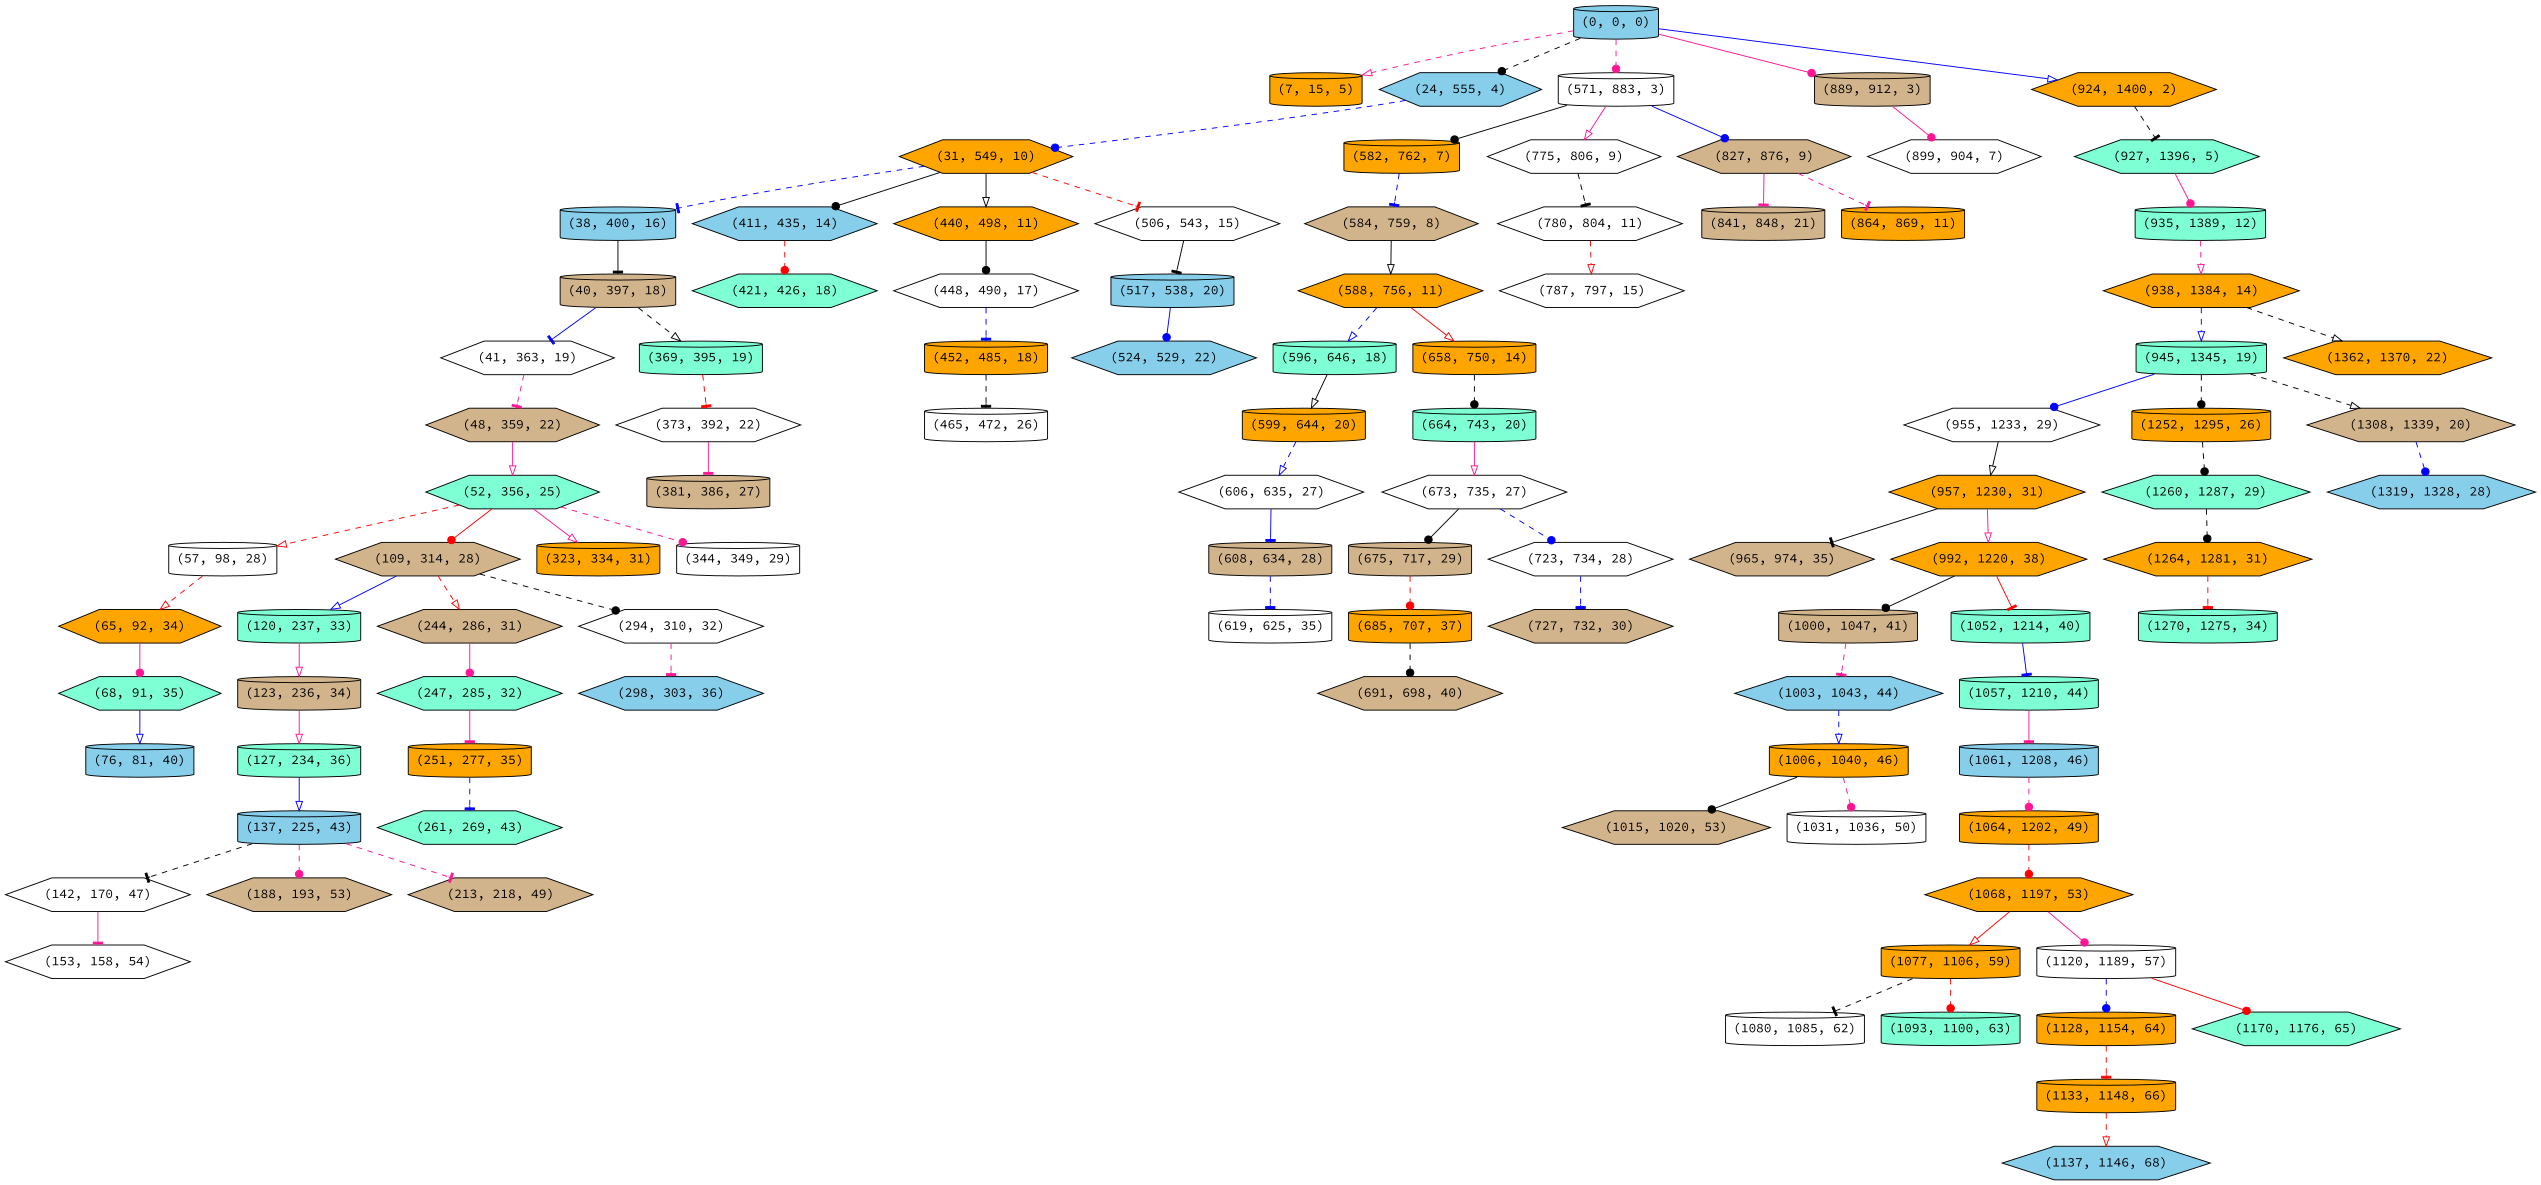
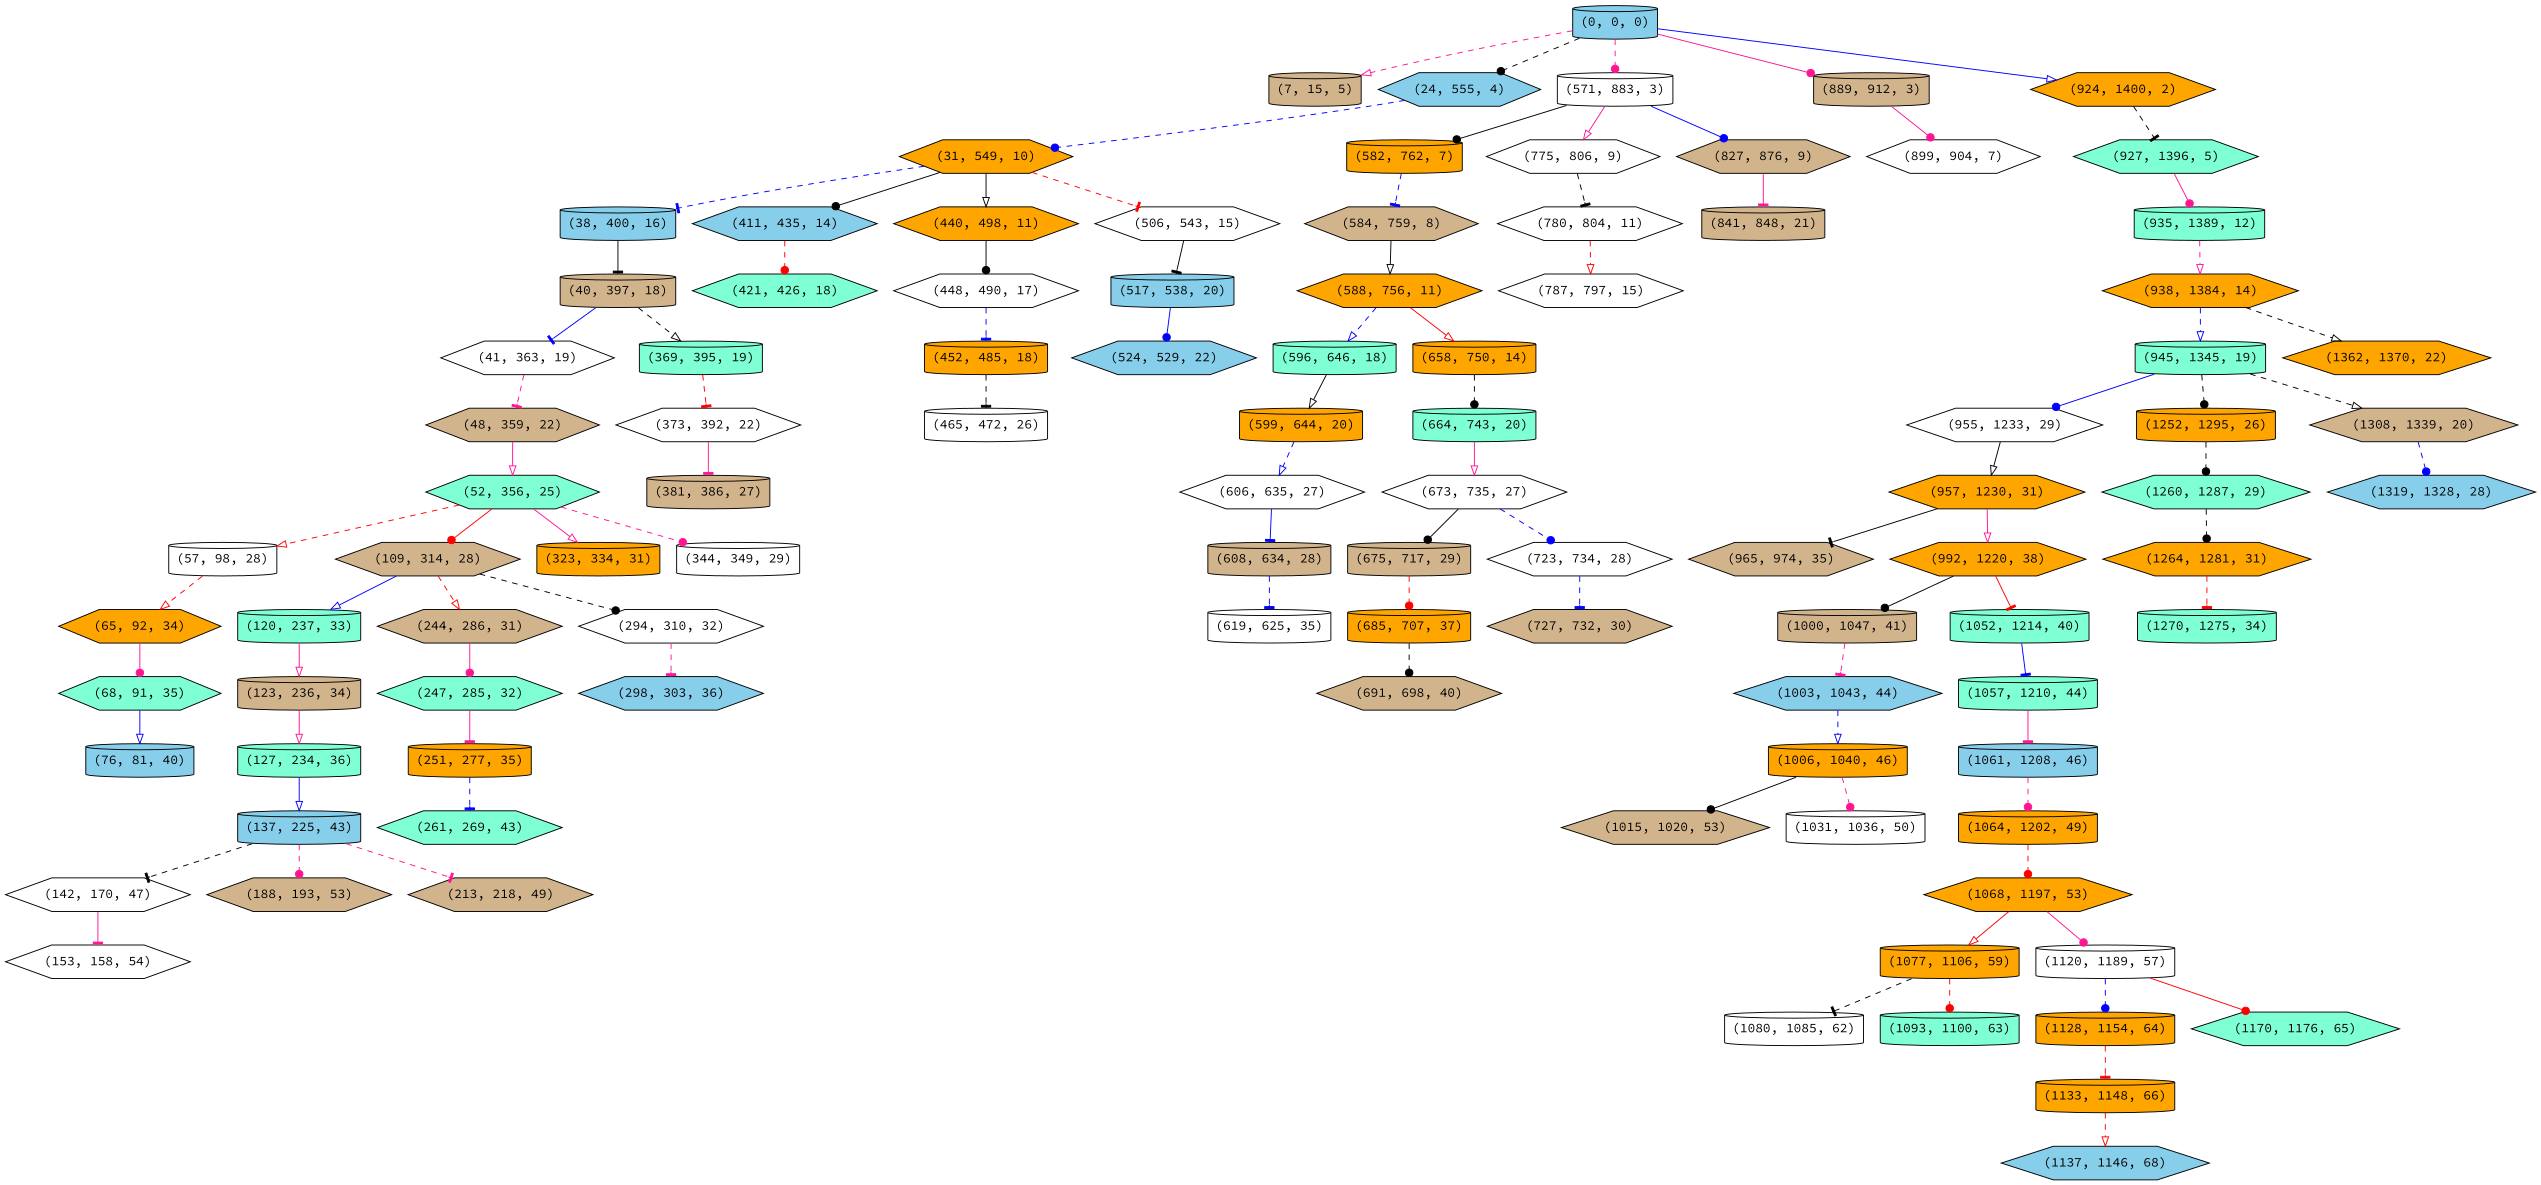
node "(7, 15, 5)": fillcolor orange -> tan
node "(864, 869, 11)": removed
